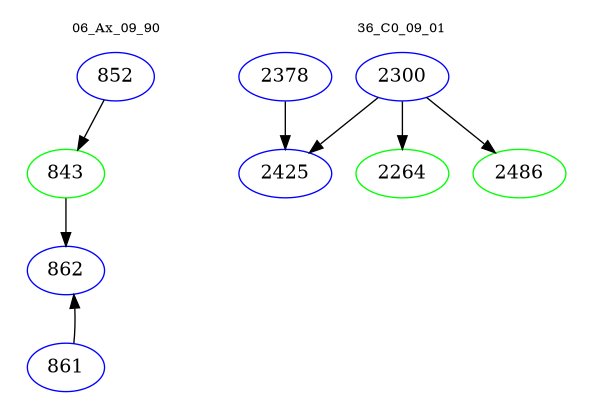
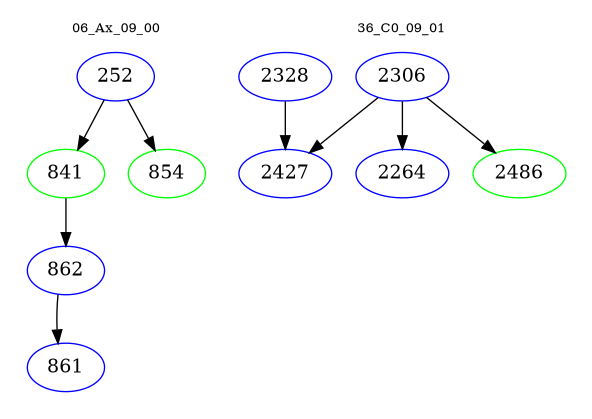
cluster "06_Ax_09_90": label "06_Ax_09_90" -> "06_Ax_09_00"
node "852": label "852" -> "252"
node "2378": label "2378" -> "2328"
node "2300": label "2300" -> "2306"
node "843": label "843" -> "841"
node "854": added
node "2425": label "2425" -> "2427"
node "2264": color green -> blue
edge "861" -> "862": reversed
